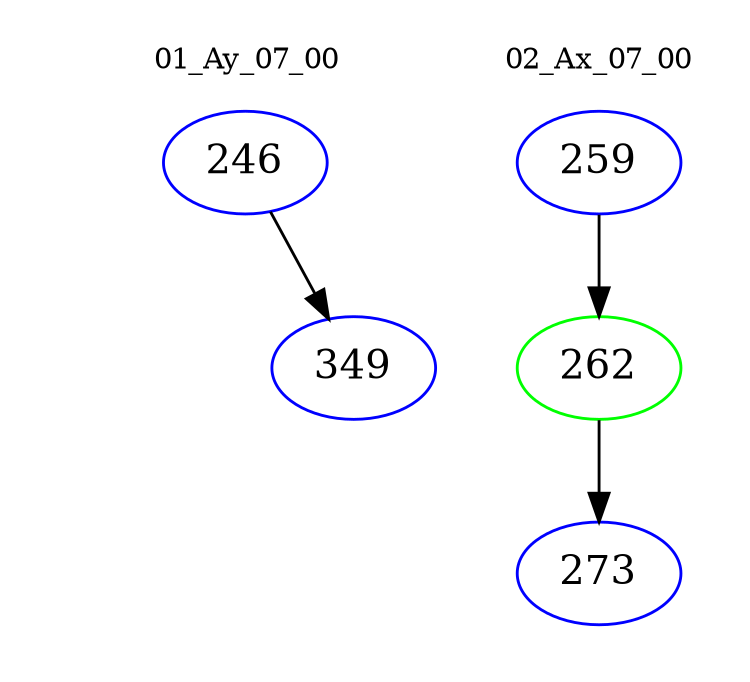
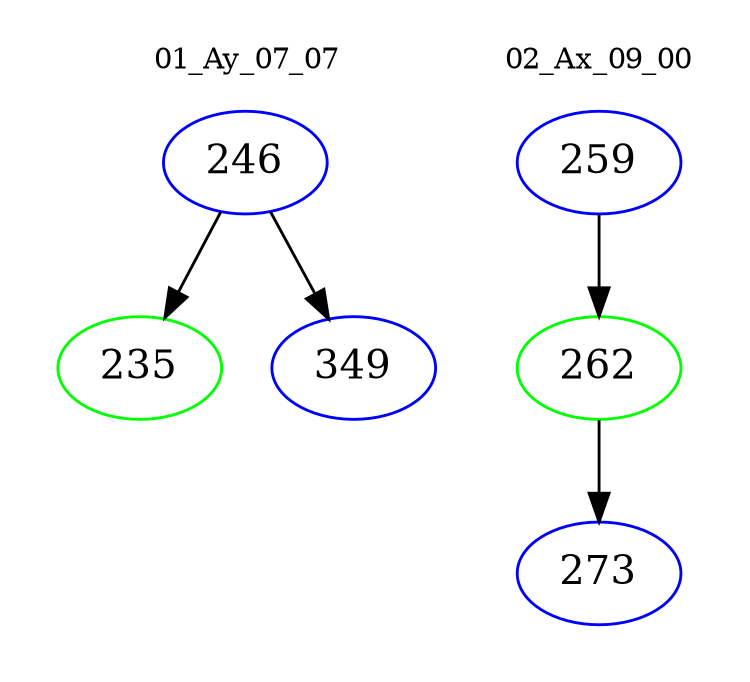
cluster "01_Ay_07_00": label "01_Ay_07_00" -> "01_Ay_07_07"
cluster "02_Ax_07_00": label "02_Ax_07_00" -> "02_Ax_09_00"
node "235": added
